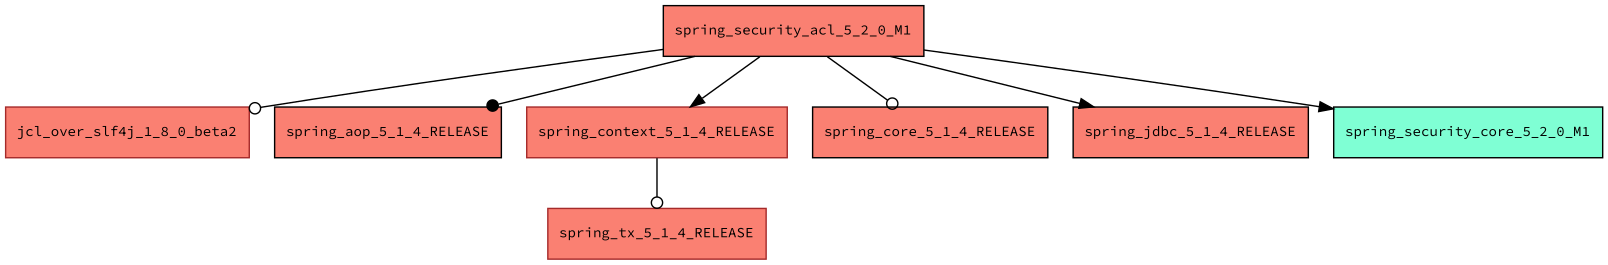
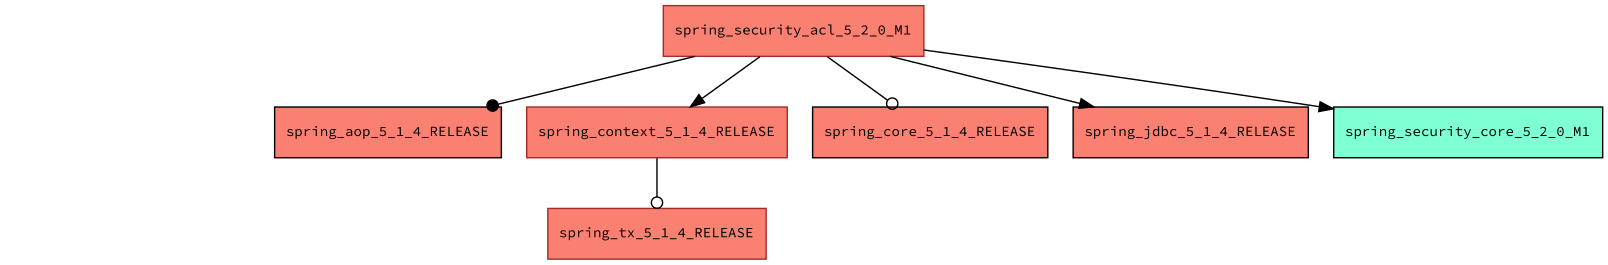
node "spring_security_acl_5_2_0_M1": color black -> brown
node "jcl_over_slf4j_1_8_0_beta2": removed
